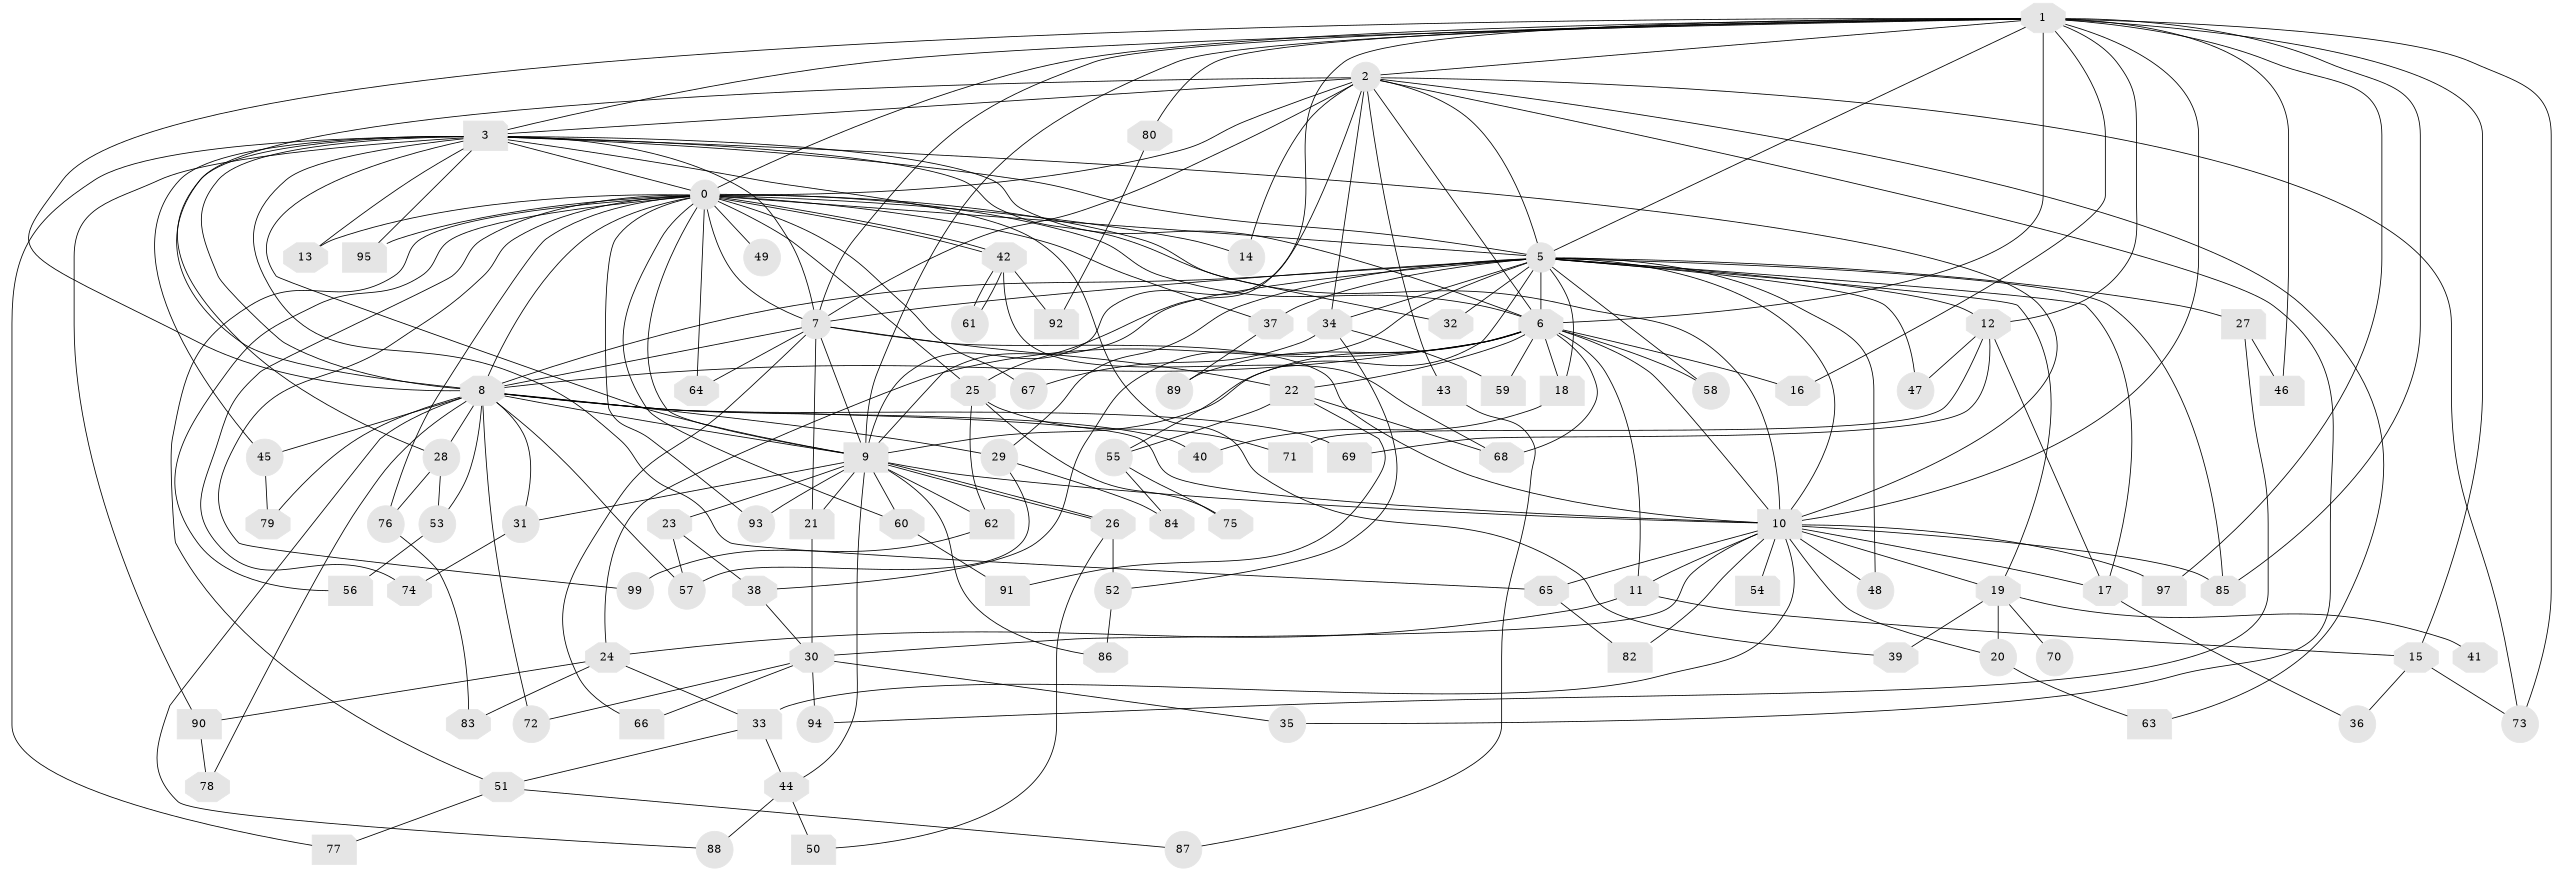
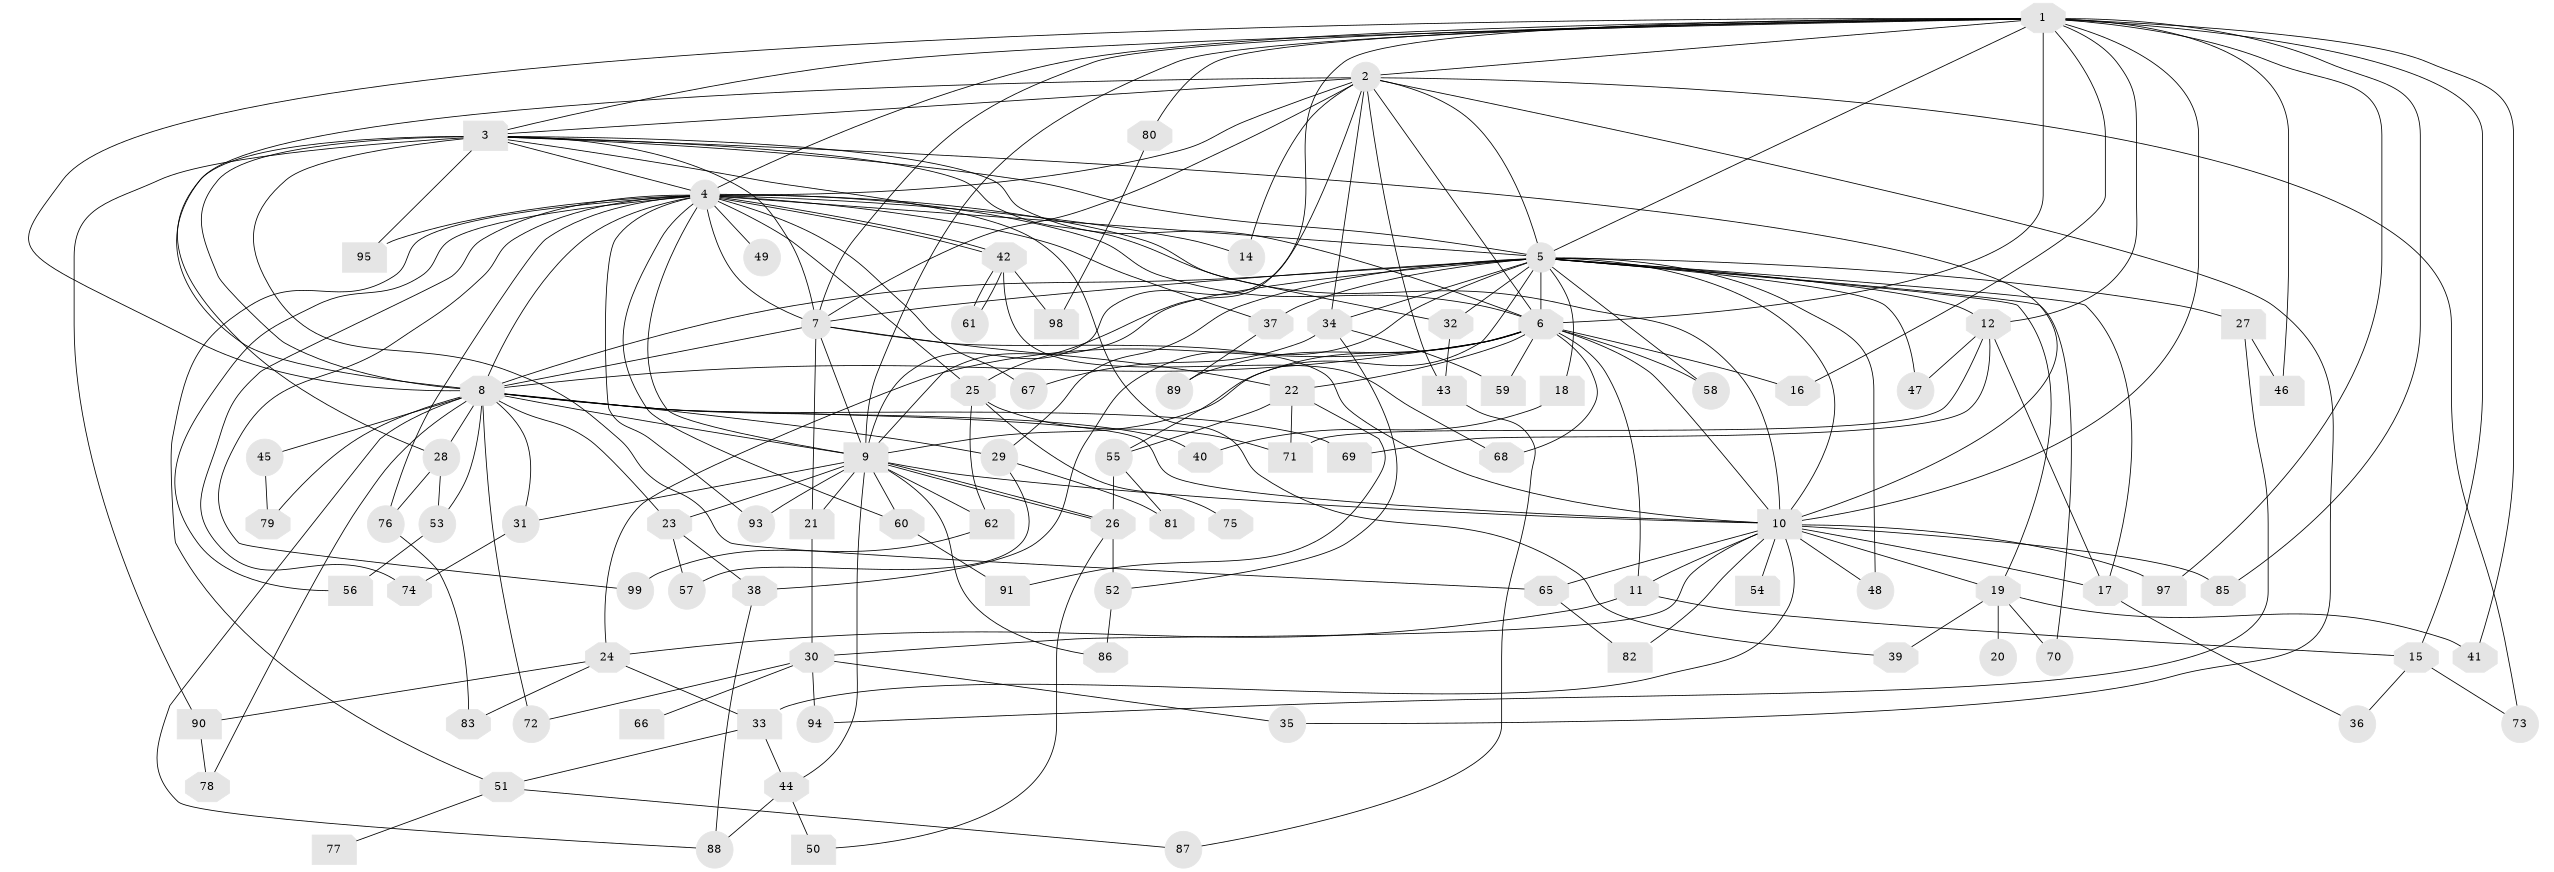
edge "1" -- "73": now "1" -- "41"
edge "3" -- "45": removed
node "0": label "0" -> "4"
node "13": removed
edge "5" -- "85": now "5" -- "70"
node "92": label "92" -> "98"
edge "3" -- "9": removed
edge "6" -- "18": removed
edge "32" -- "43": added
node "64": removed
edge "3" -- "77": removed
edge "22" -- "68": now "22" -- "71"
edge "8" -- "57": now "8" -- "23"
edge "55" -- "75": now "55" -- "26"
edge "7" -- "66": removed
node "84": label "84" -> "81"
edge "10" -- "20": removed
edge "38" -- "30": now "38" -- "88"
node "63": removed
